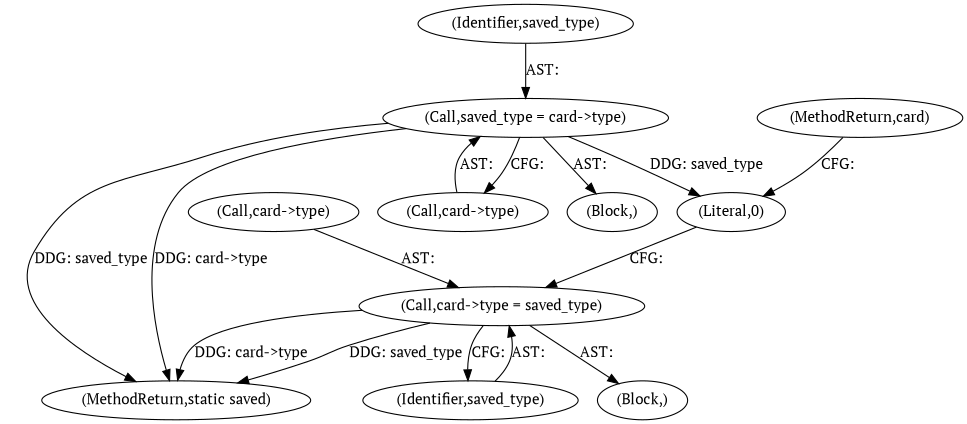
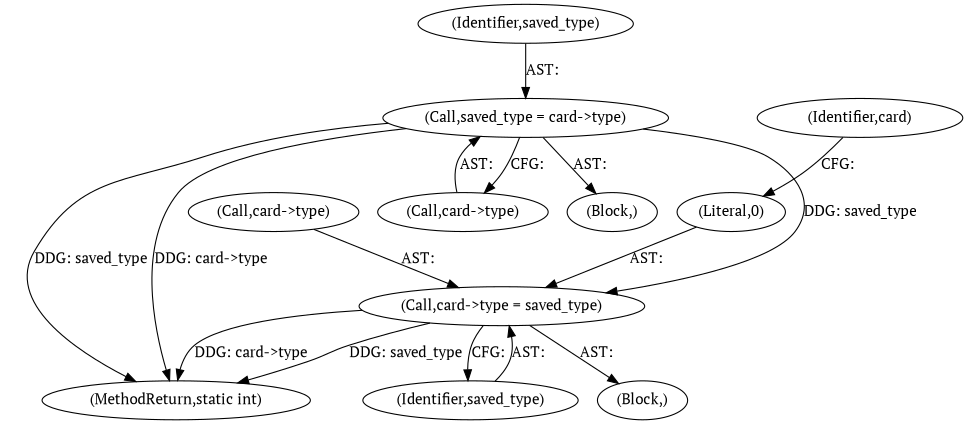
node "(MethodReturn,card)": label "(MethodReturn,card)" -> "(Identifier,card)"
edge "(Call,saved_type = card->type)" -> "(Literal,0)": now "(Call,saved_type = card->type)" -> "(Call,card->type = saved_type)"
edge "(Literal,0)" -> "(Call,card->type = saved_type)": label "CFG: " -> "AST: "
node "(MethodReturn,static saved)": label "(MethodReturn,static saved)" -> "(MethodReturn,static int)"
